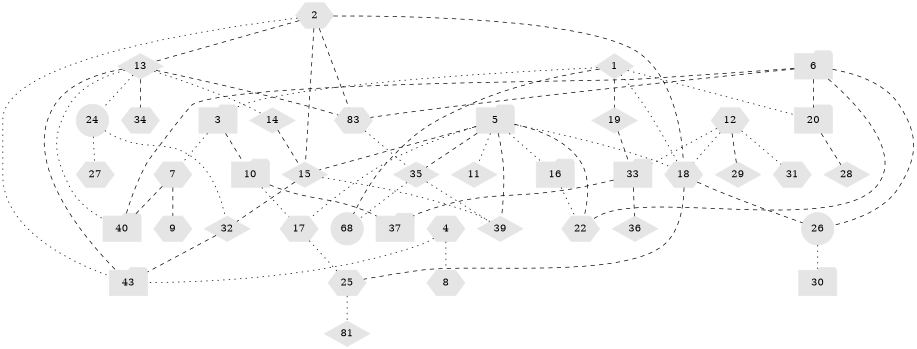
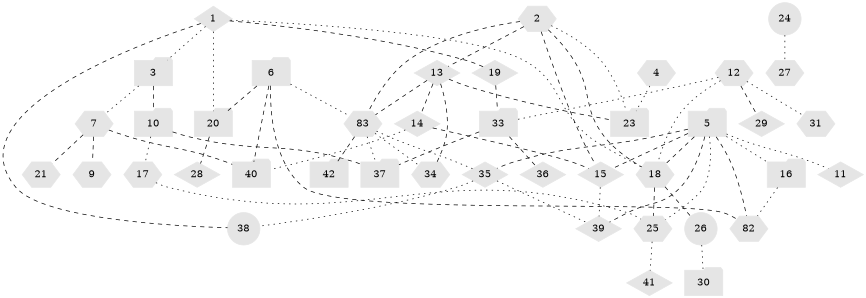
edge "13" -- "14": style dotted -> dashed
edge "6" -- "83": style dashed -> dotted
edge "13" -- "24": removed
edge "13" -- "40": now "14" -- "40"
edge "5" -- "18": style dotted -> dashed
edge "6" -- "26": removed
edge "83" -- "37": added
edge "83" -- "34": added
edge "5" -- "17": now "5" -- "25"
node "21": added
node "42": added
node "32": removed
node "68": label "68" -> "38"
node "22": label "22" -> "82"
node "43": label "43" -> "23"
node "8": removed
node "81": label "81" -> "41"
